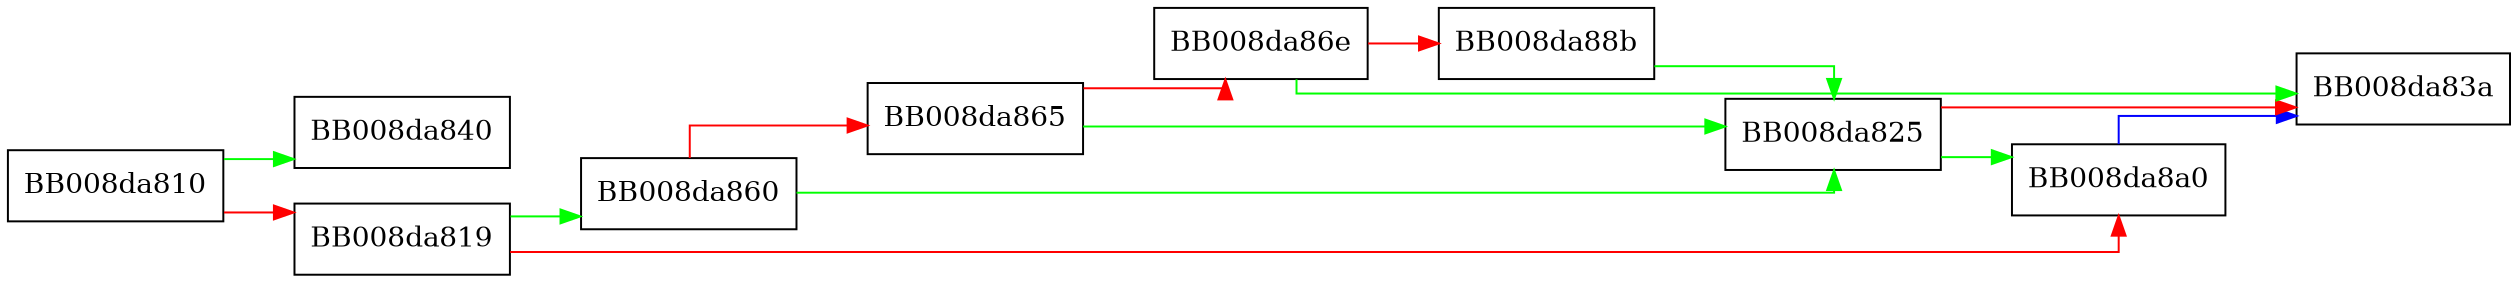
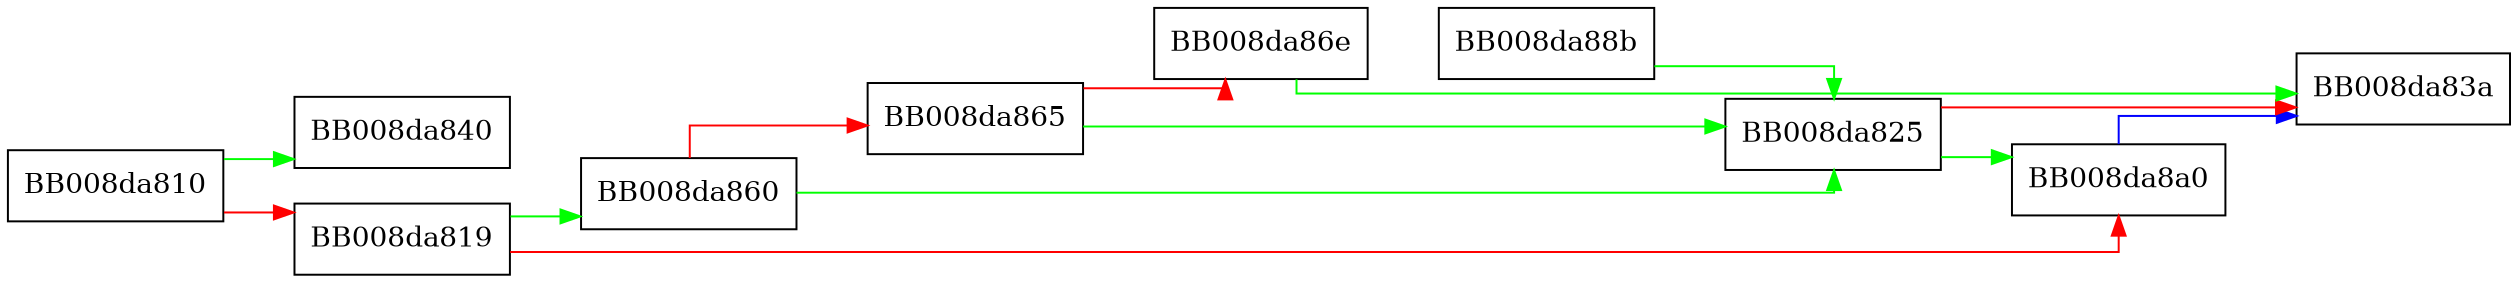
edge "BB008da86e" -> "BB008da88b": removed
